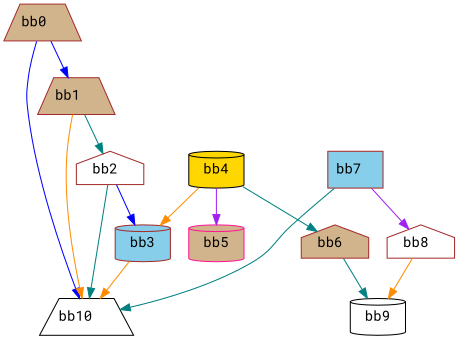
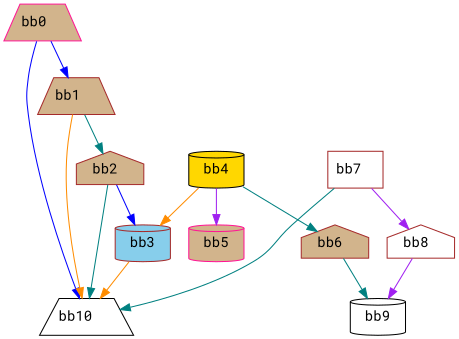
node "bb0": color brown -> deeppink
node "bb2": fillcolor white -> tan
node "bb7": fillcolor skyblue -> white
edge "bb8" -> "bb9": color darkorange -> purple
